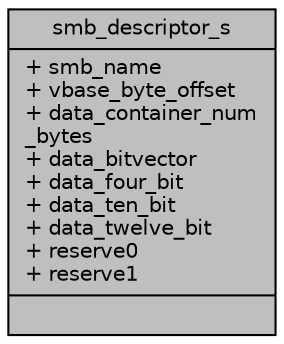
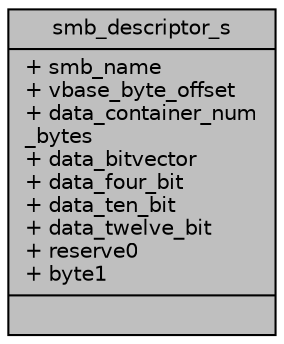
node "smb_descriptor_s": text "+ reserve1" -> "+ byte1"
